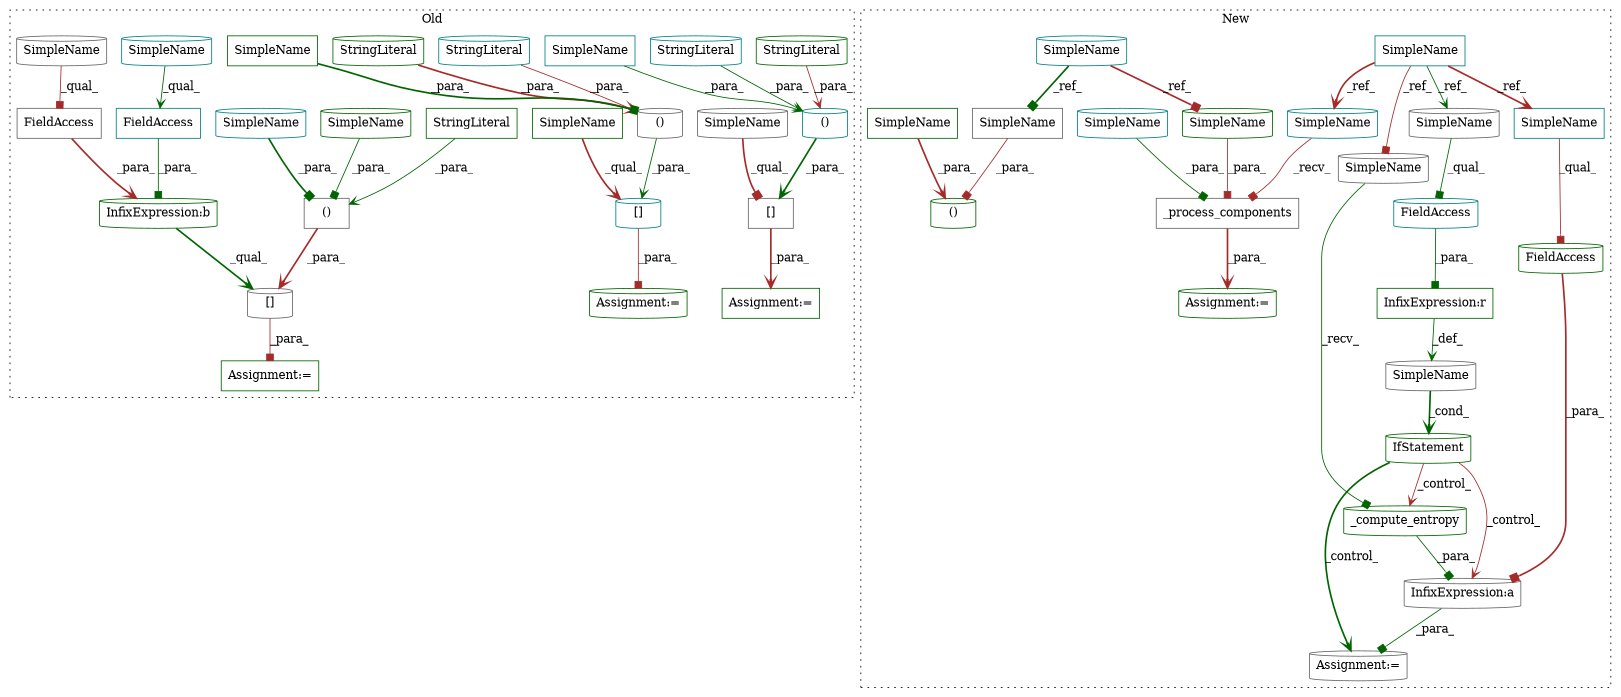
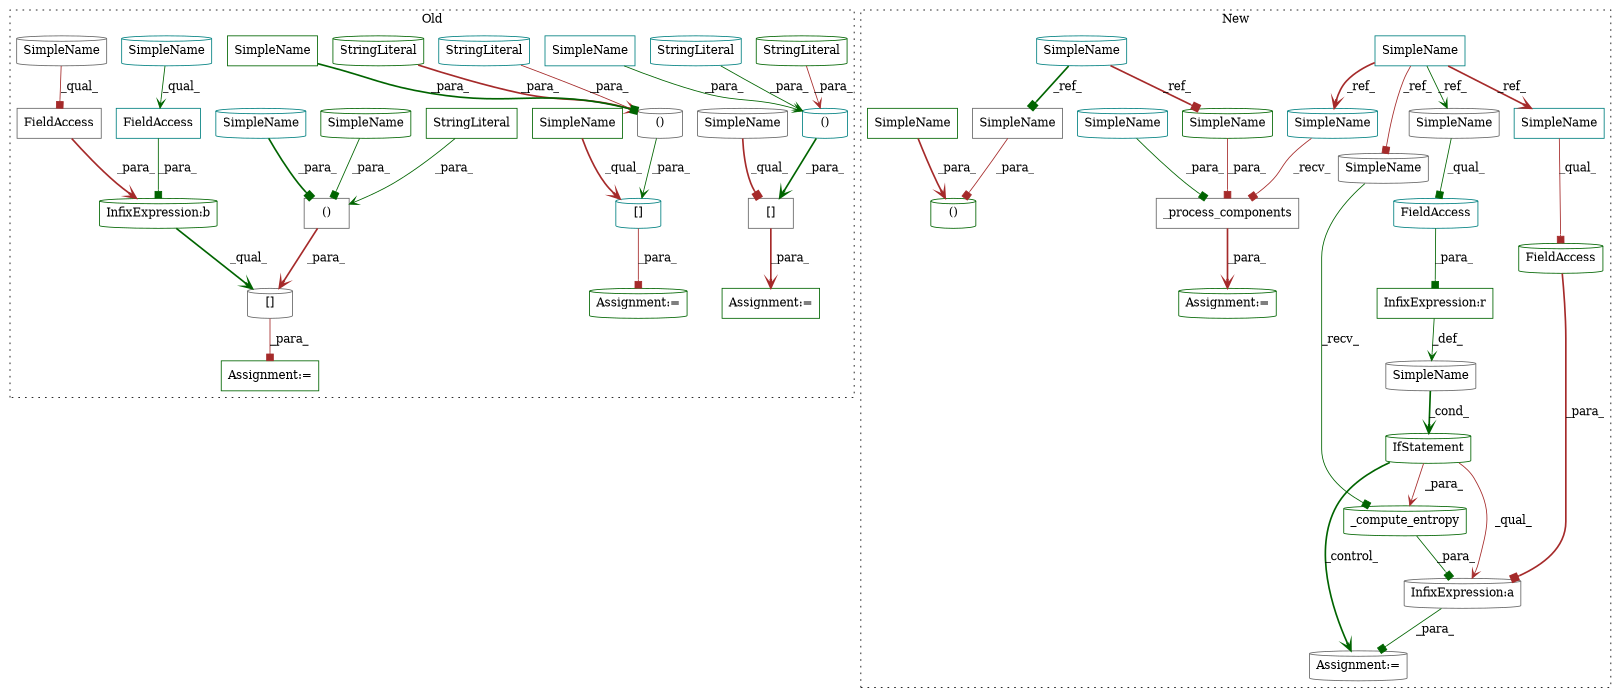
edge "IfStatement" -> "_compute_entropy": label "_control_" -> "_para_"
edge "IfStatement" -> "InfixExpression:a": label "_control_" -> "_qual_"
